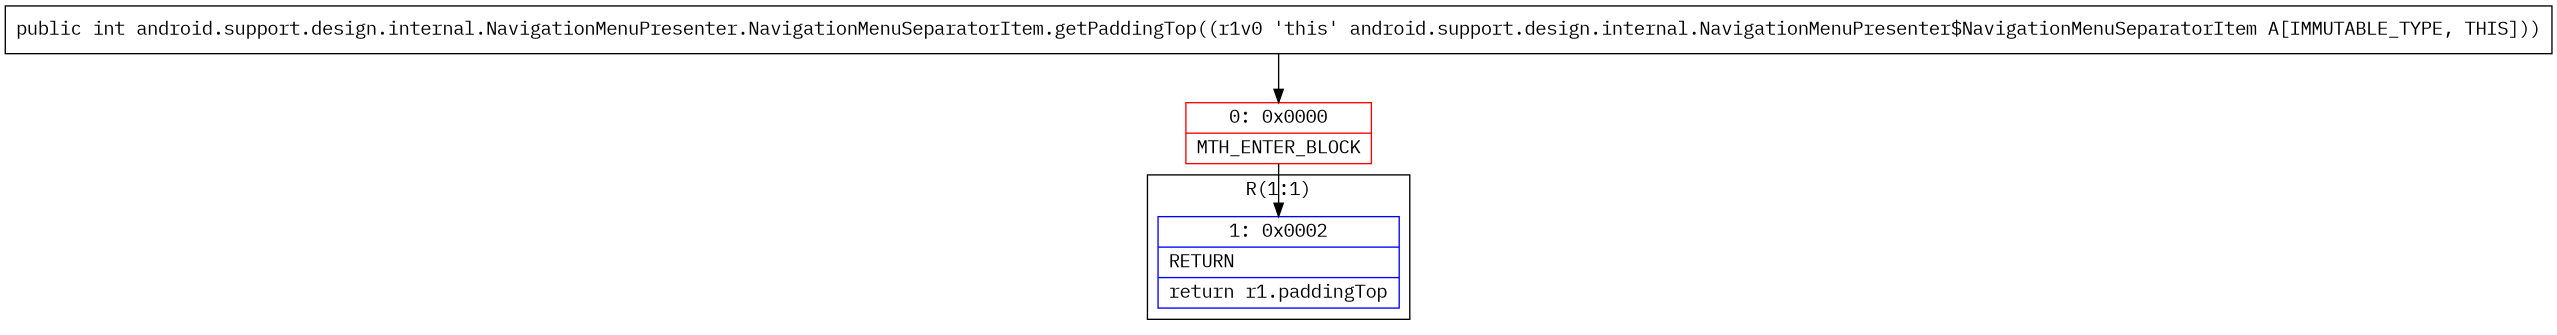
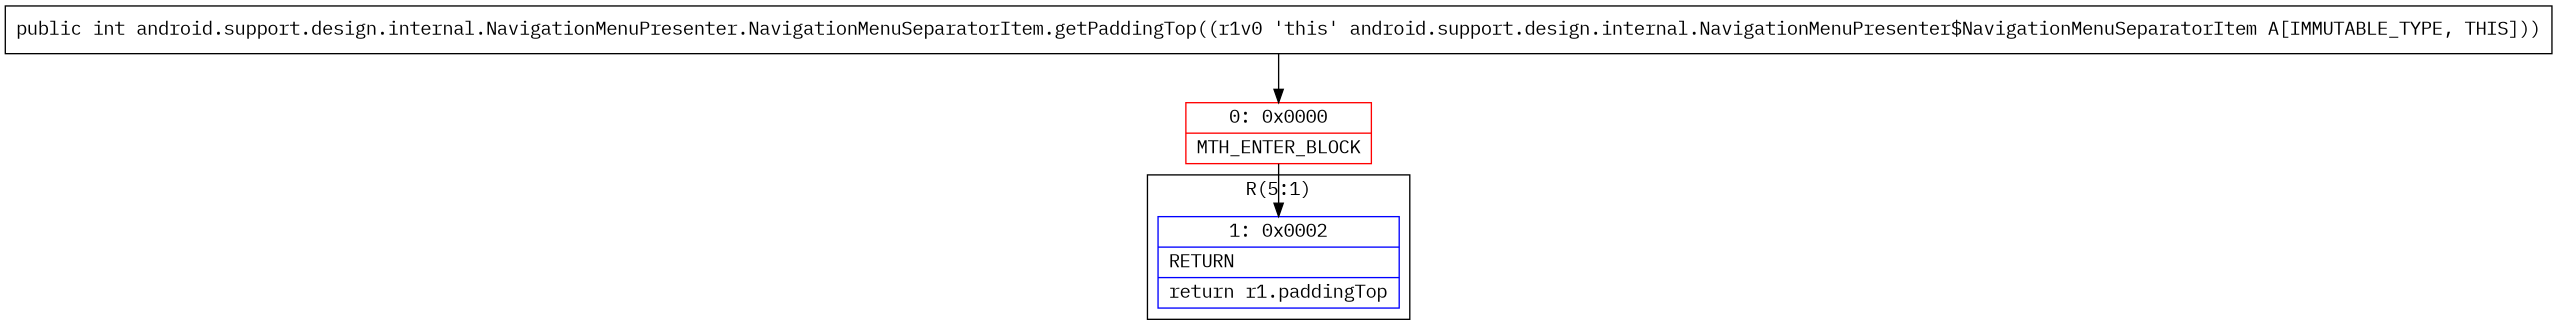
cluster "R(1:1)": label "R(1:1)" -> "R(5:1)"
